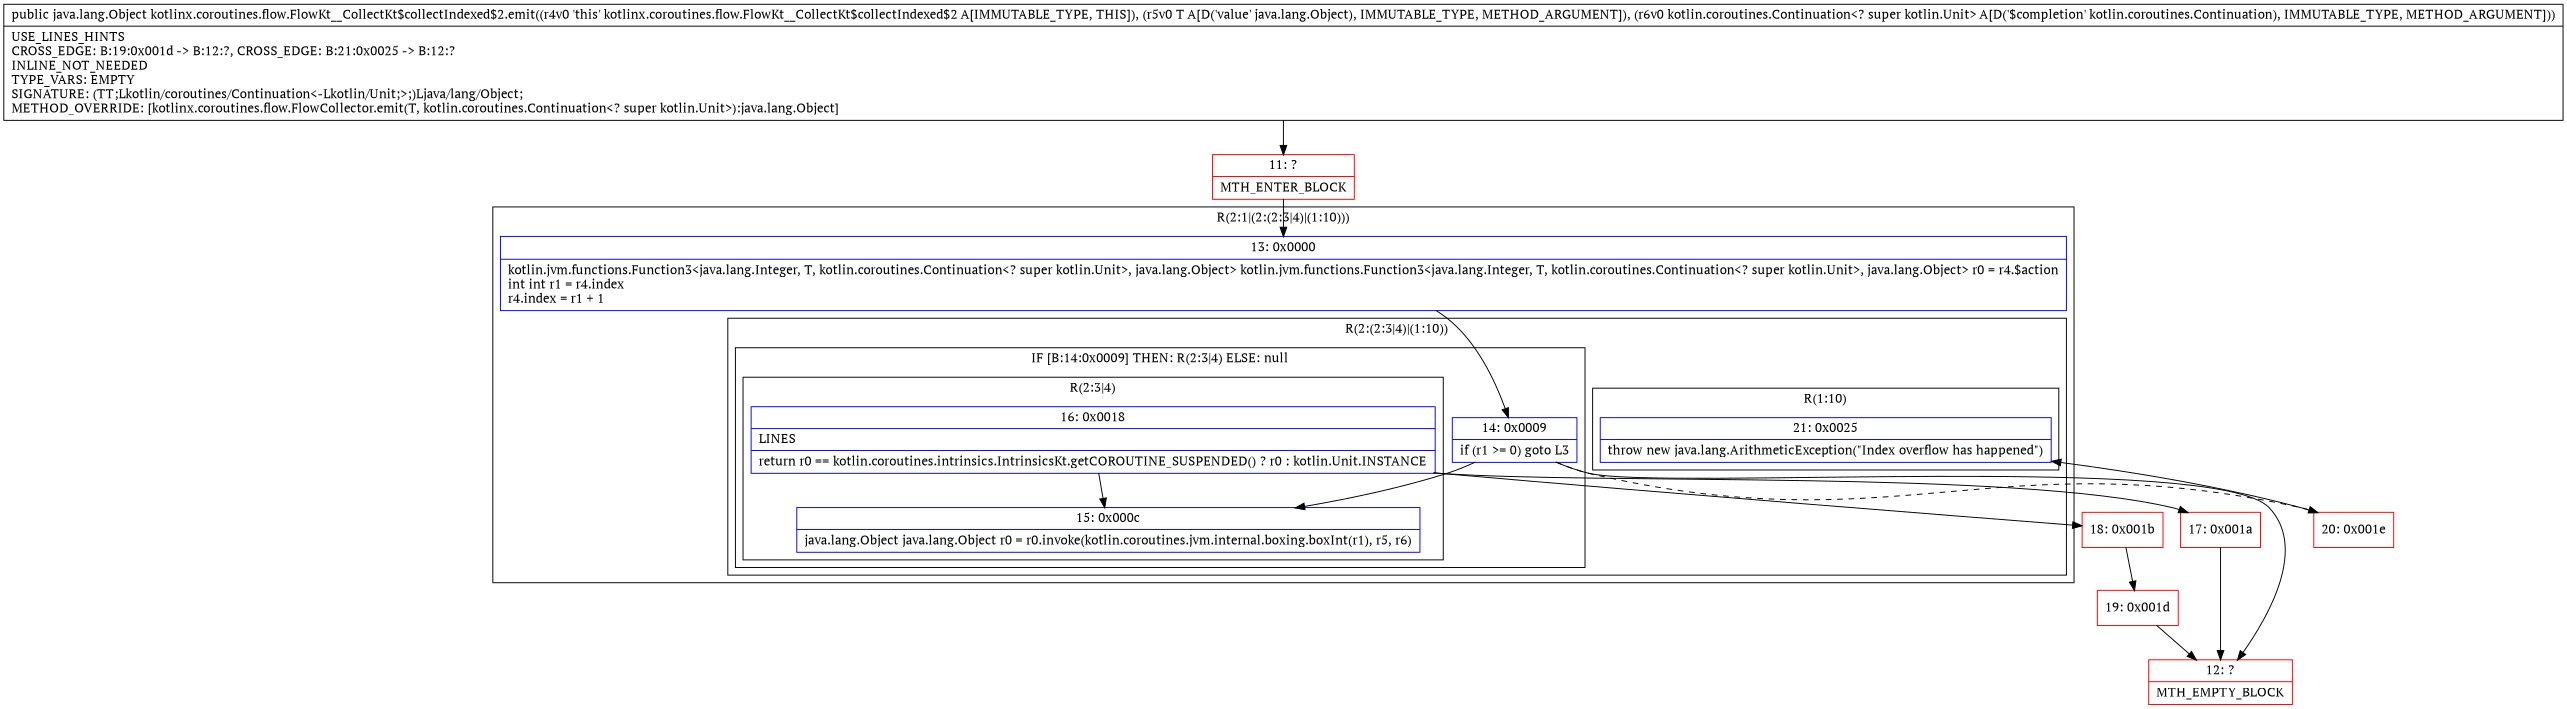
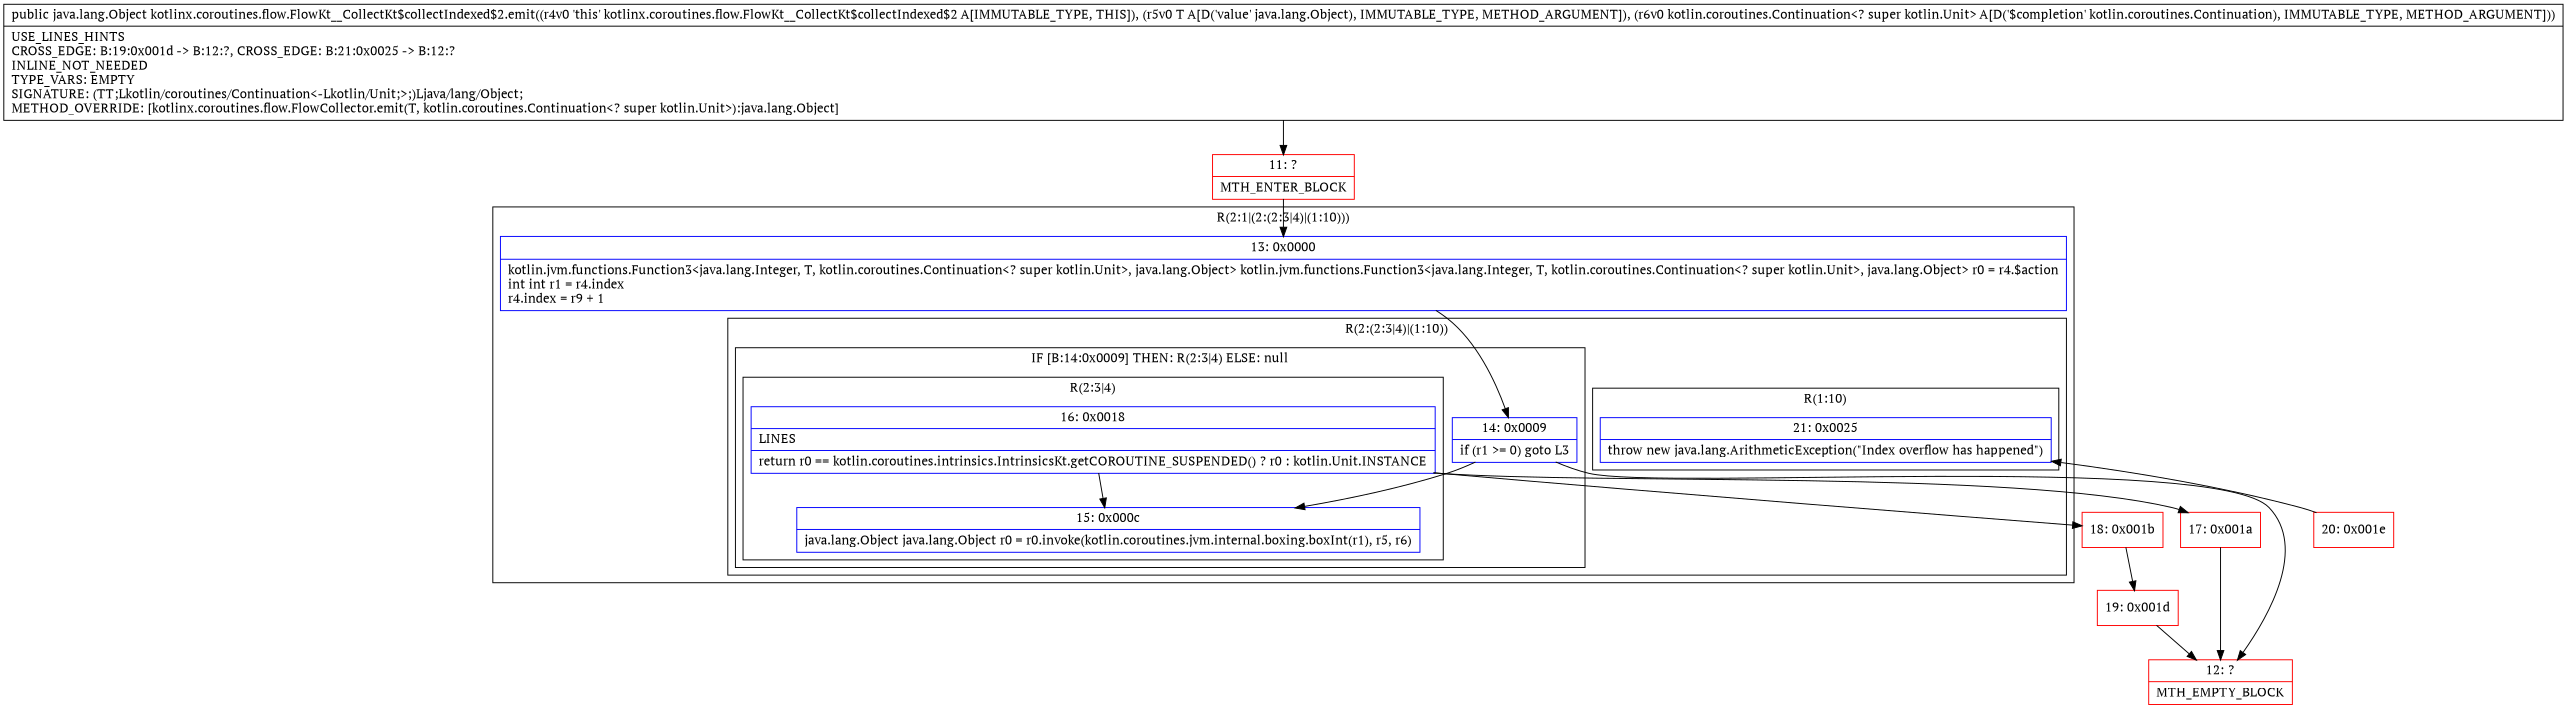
node "13: 0x0000": text "r4.index = r1 + 1" -> "r4.index = r9 + 1"
edge "14: 0x0009" -> "20: 0x001e": removed
